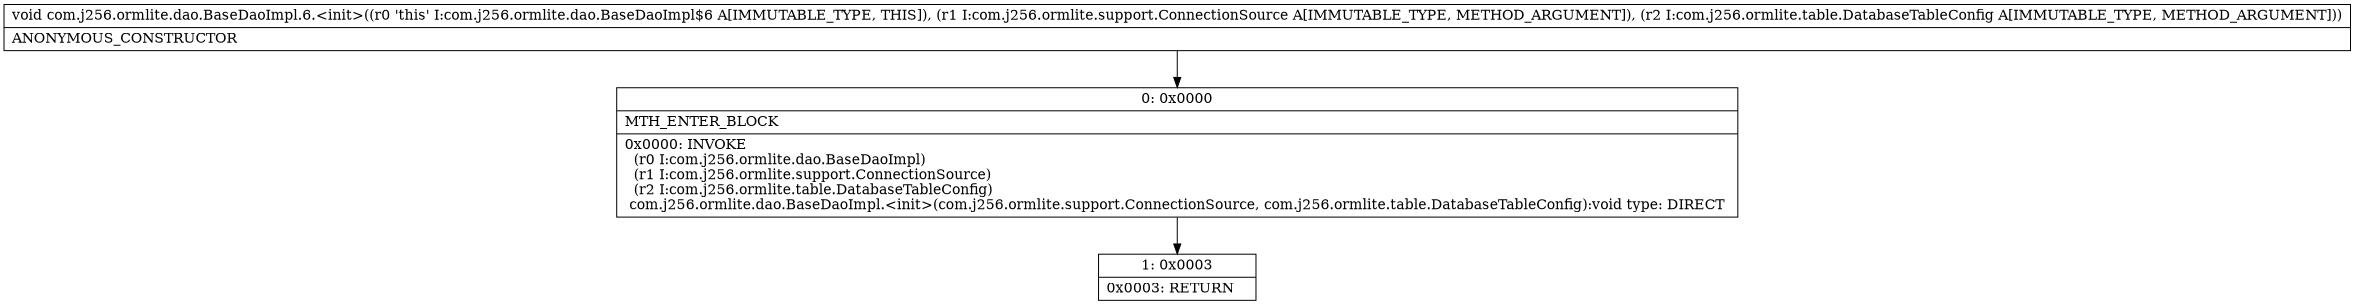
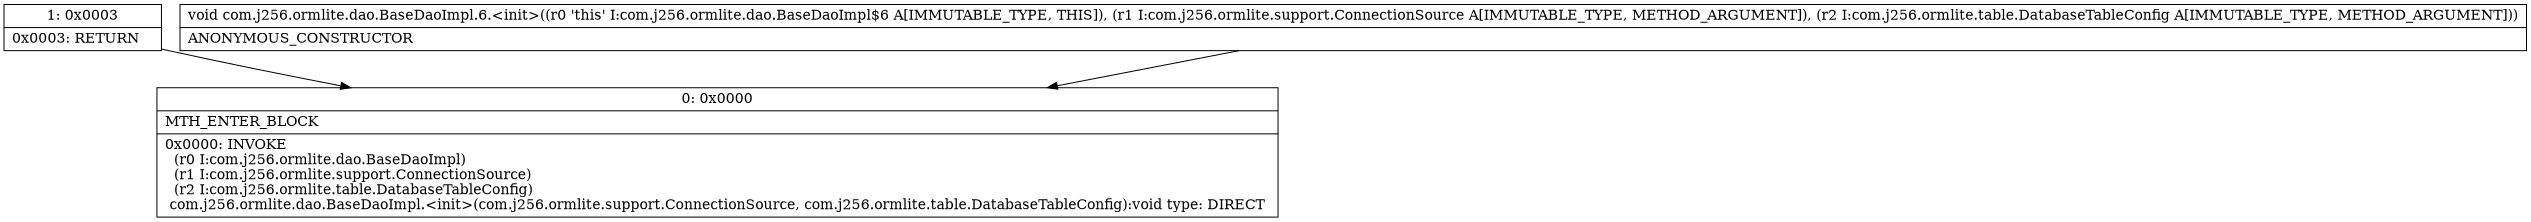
edge "0: 0x0000" -> "1: 0x0003": reversed
